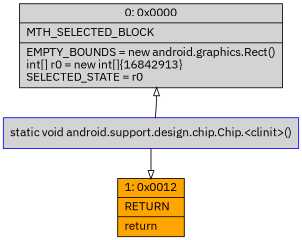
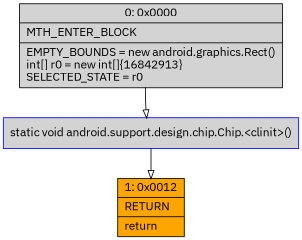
node "0: 0x0000": text "MTH_SELECTED_BLOCK" -> "MTH_ENTER_BLOCK"
edge "static void android.support.design.chip.Chip.<clinit>()" -> "0: 0x0000": reversed
